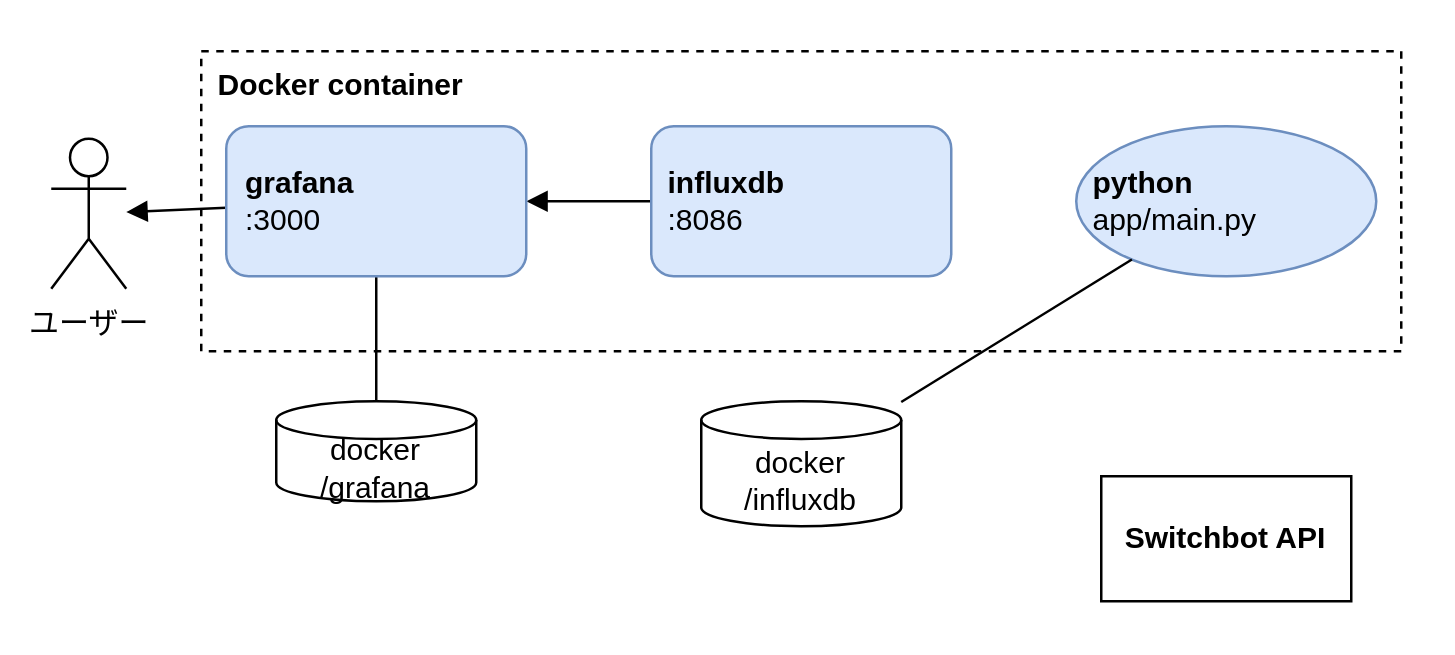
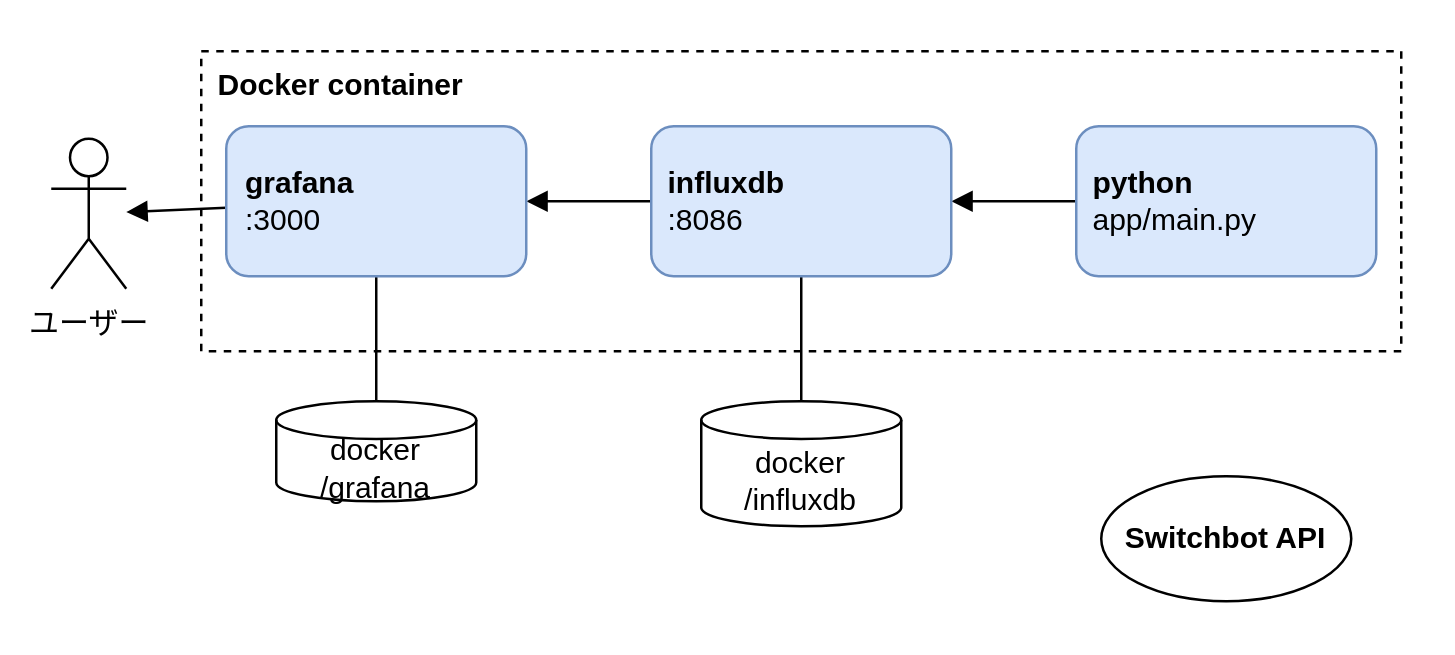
edge "python app/main.py" -> "influxdb :8086": added
node "python app/main.py": shape ellipse -> rounded rectangle
edge "python app/main.py" -- "docker /influxdb": now "influxdb :8086" -- "docker /influxdb"
node "Switchbot API": shape rectangle -> ellipse
